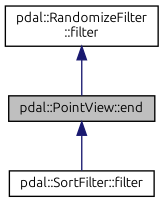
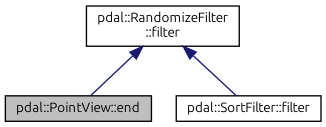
edge "pdal::SortFilter::filter" -> "pdal::PointView::end": now "pdal::SortFilter::filter" -> "pdal::RandomizeFilter ::filter"
